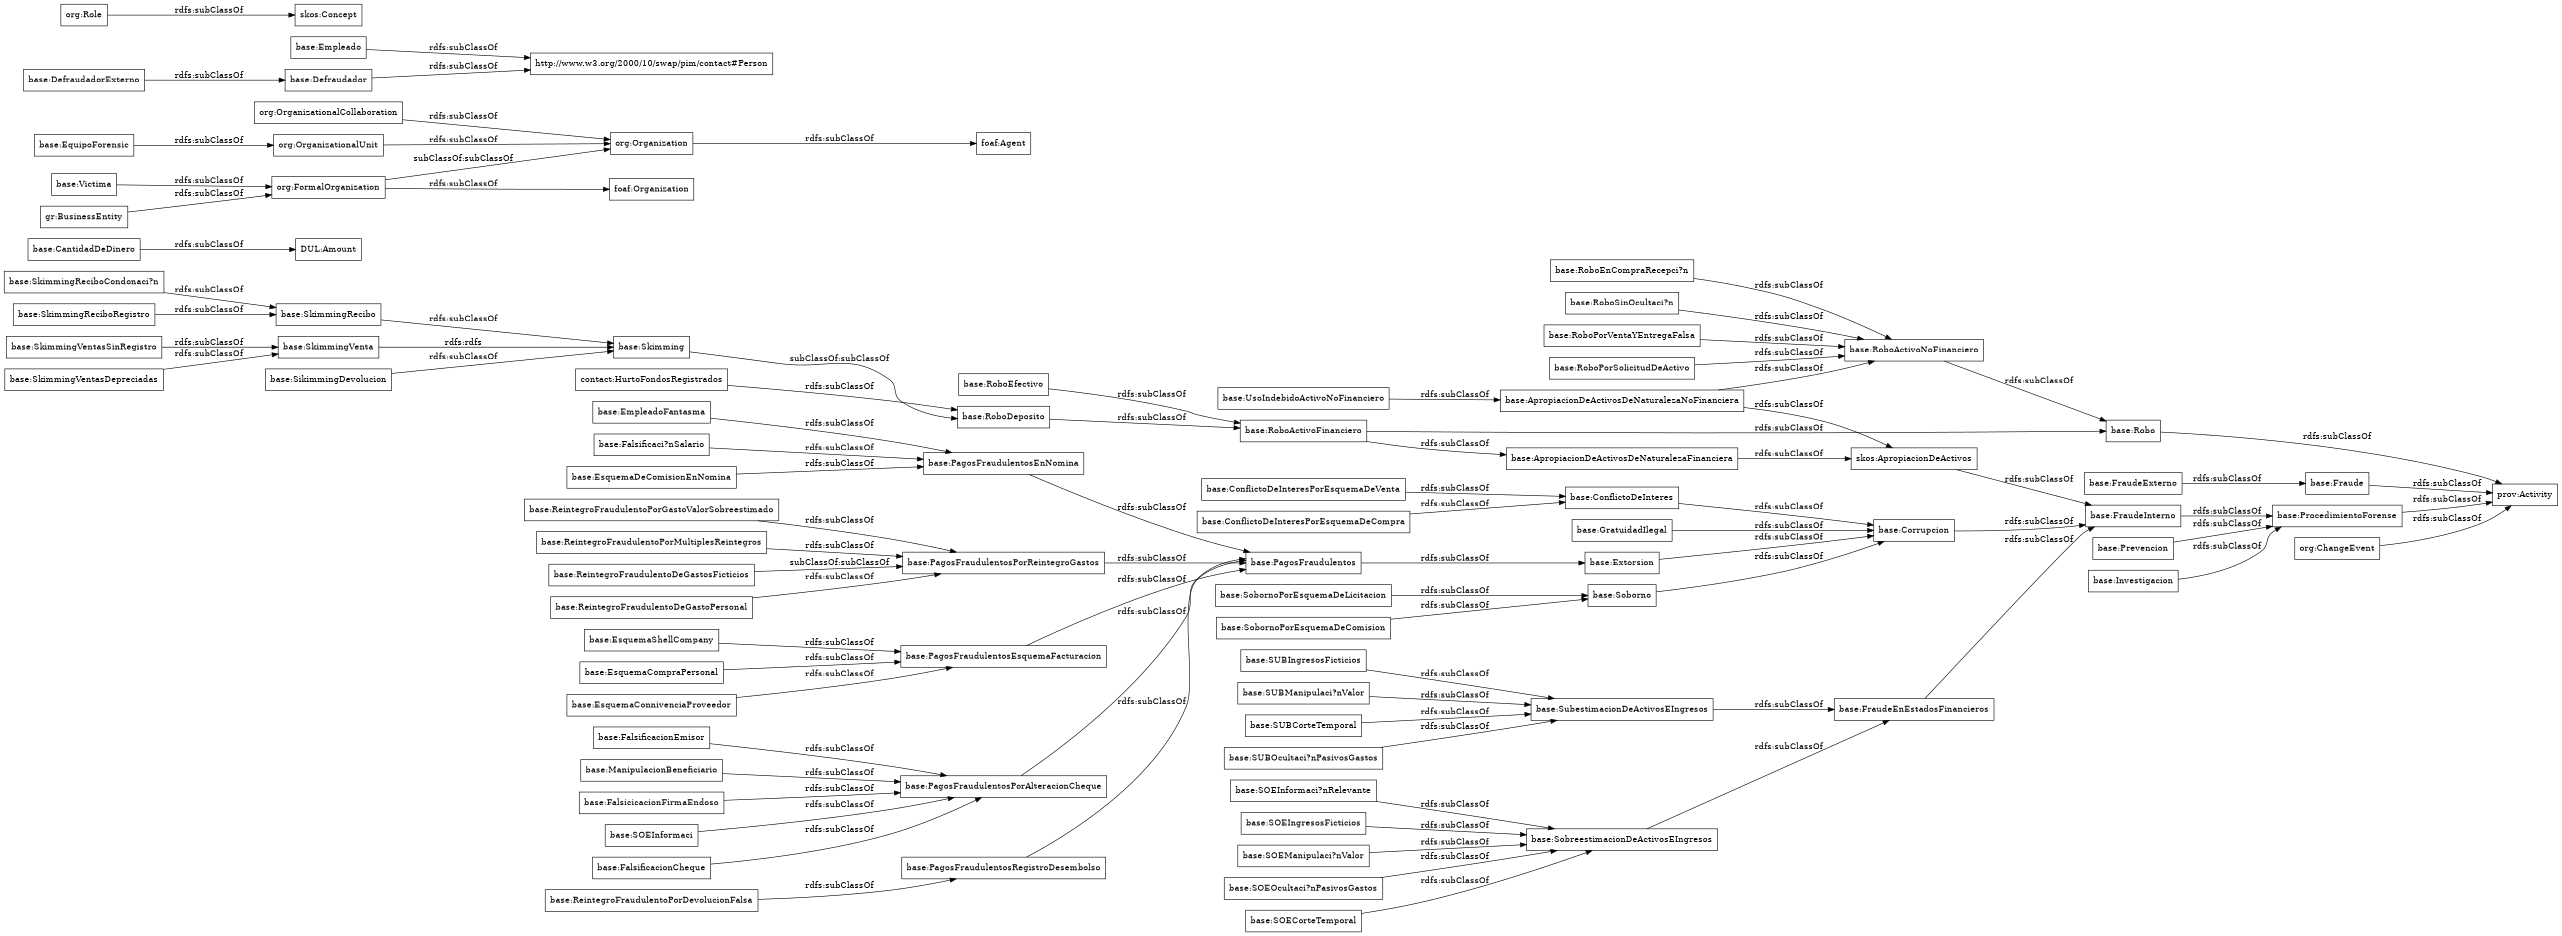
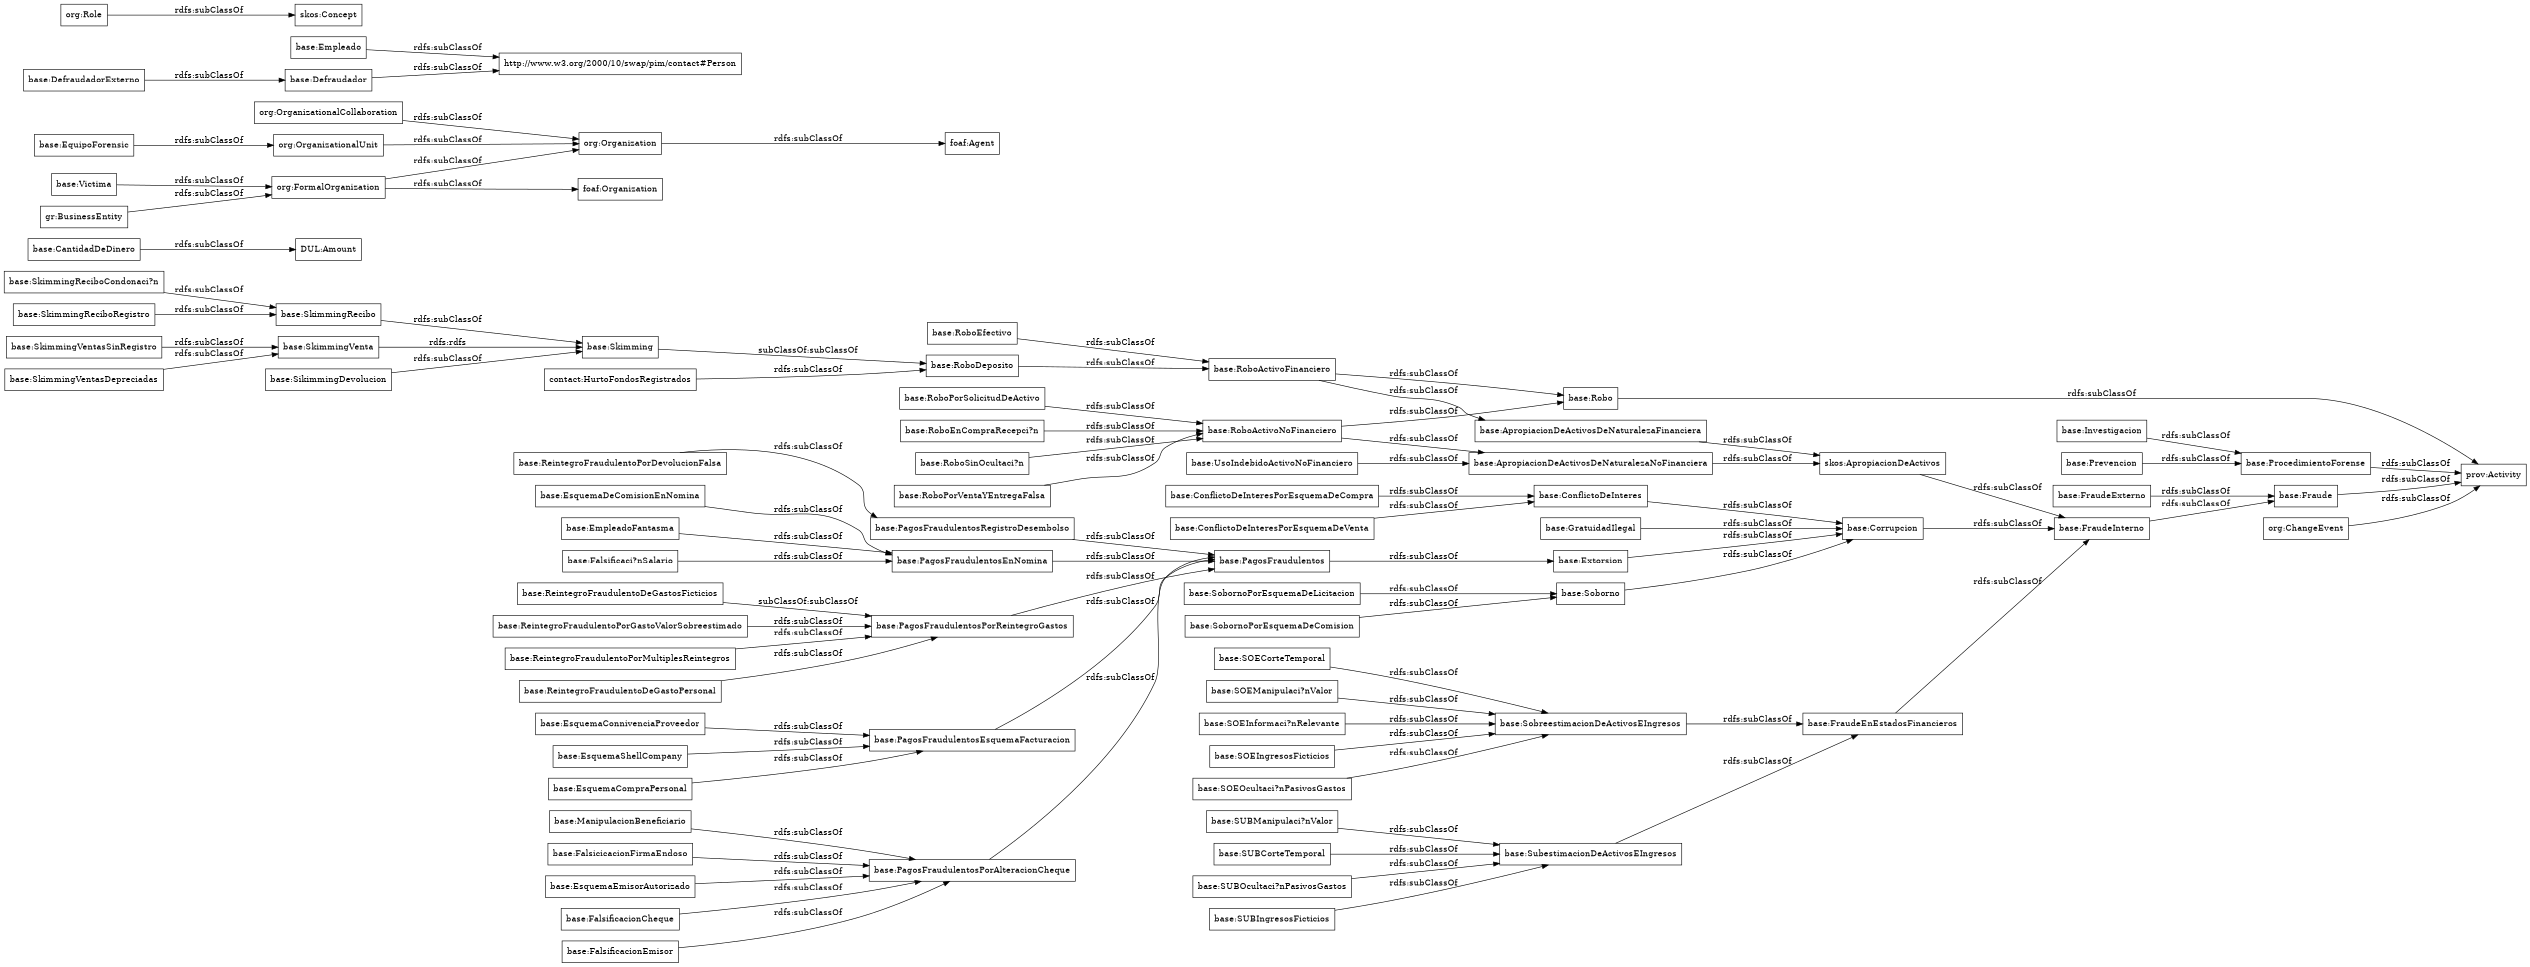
edge "org:FormalOrganization" -> "org:Organization": label "subClassOf:subClassOf" -> "rdfs:subClassOf"
edge "base:ApropiacionDeActivosDeNaturalezaNoFinanciera" -> "base:RoboActivoNoFinanciero": reversed
edge "base:FraudeInterno" -> "base:ProcedimientoForense": now "base:FraudeInterno" -> "base:Fraude"
node "base:SOEInformaci": label "base:SOEInformaci" -> "base:EsquemaEmisorAutorizado"
